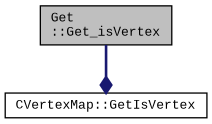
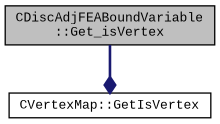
node "Get ::Get_isVertex": label "Get ::Get_isVertex" -> "CDiscAdjFEABoundVariable ::Get_isVertex"
